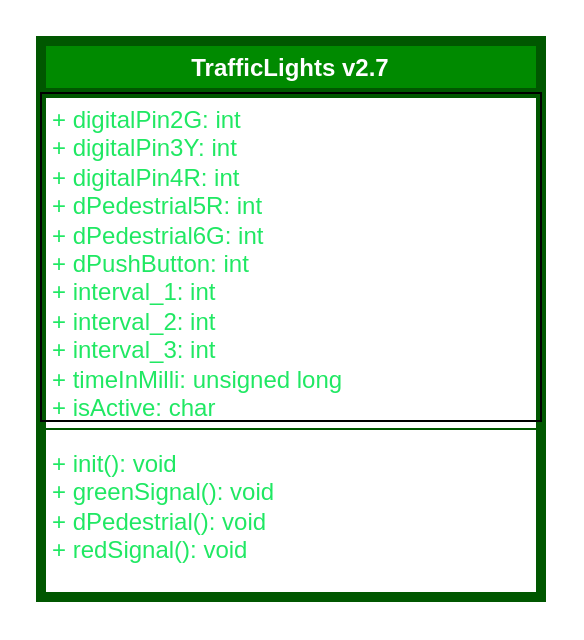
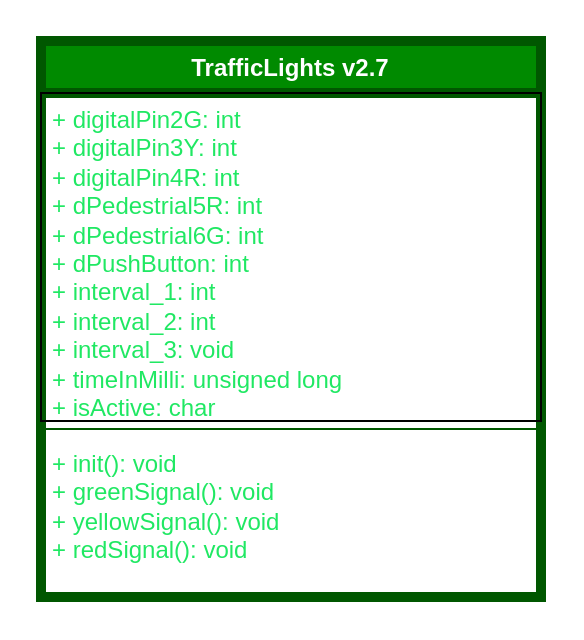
node "+ digitalPin2G: int + digitalPin3Y: int + digitalPin4R: int + dPedestrial5R: int + dPedestrial6G: int + dPushButton: int + interval_1: int + interval_2: int + interval_3: int + timeInMilli: unsigned long + isActive: char": label "+ digitalPin2G: int + digitalPin3Y: int + digitalPin4R: int + dPedestrial5R: int + dPedestrial6G: int + dPushButton: int + interval_1: int + interval_2: int + interval_3: int + timeInMilli: unsigned long + isActive: char" -> "+ digitalPin2G: int + digitalPin3Y: int + digitalPin4R: int + dPedestrial5R: int + dPedestrial6G: int + dPushButton: int + interval_1: int + interval_2: int + interval_3: void + timeInMilli: unsigned long + isActive: char"
node "+ init(): void + greenSignal(): void + dPedestrial(): void + redSignal(): void": label "+ init(): void + greenSignal(): void + dPedestrial(): void + redSignal(): void" -> "+ init(): void + greenSignal(): void + yellowSignal(): void + redSignal(): void"
